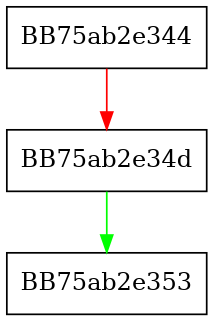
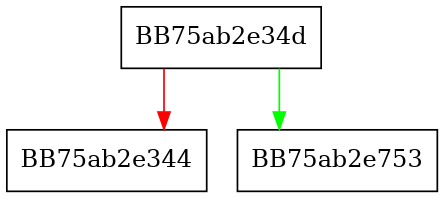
edge "BB75ab2e344" -> "BB75ab2e34d": reversed
node "BB75ab2e353": label "BB75ab2e353" -> "BB75ab2e753"
